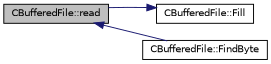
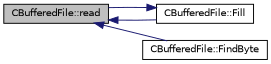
edge "CBufferedFile::Fill" -> "CBufferedFile::read": added
